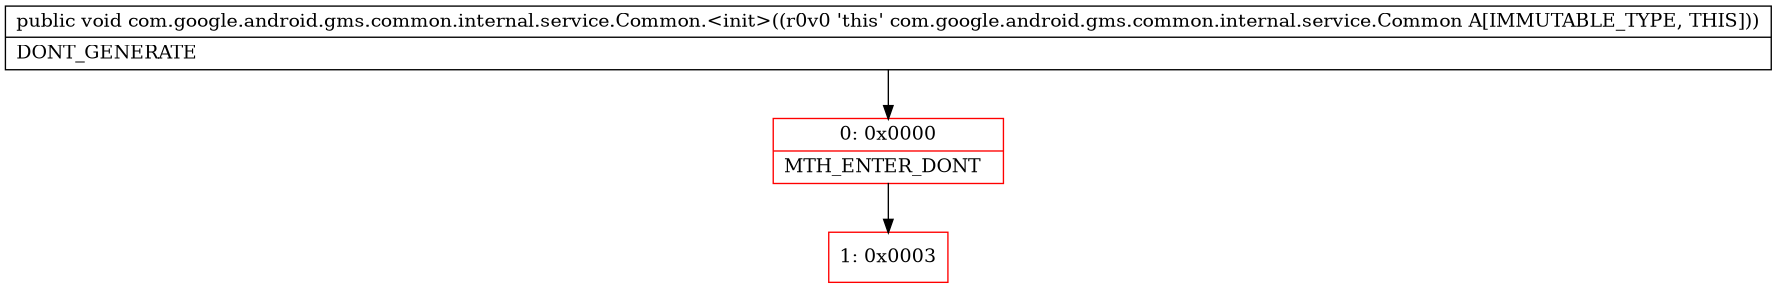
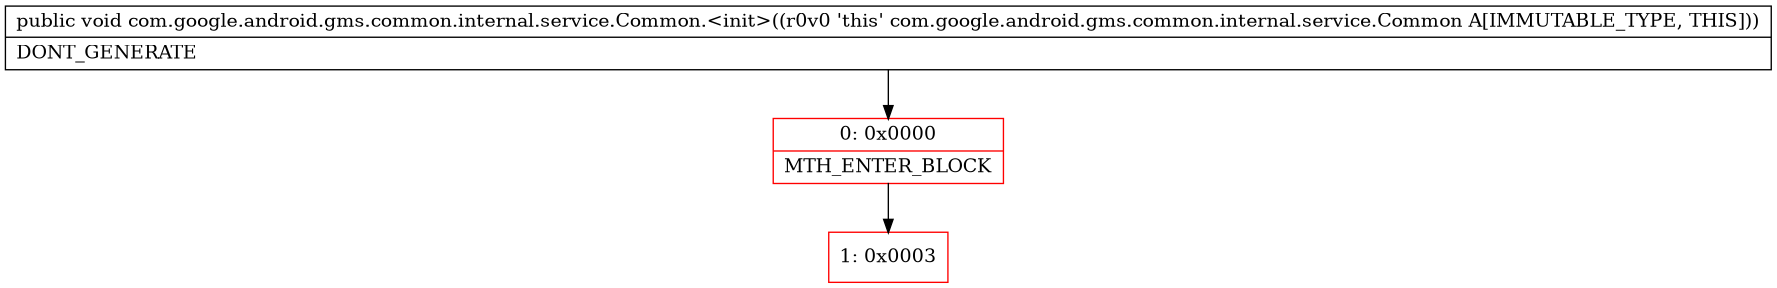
node "0: 0x0000": text "MTH_ENTER_DONT" -> "MTH_ENTER_BLOCK"
